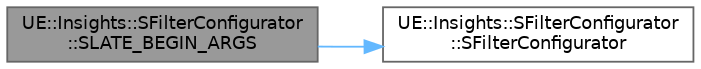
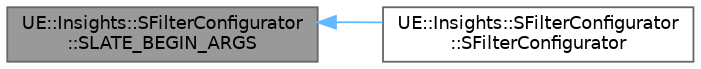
edge "UE::Insights::SFilterConfigurator ::SLATE_BEGIN_ARGS" -> "UE::Insights::SFilterConfigurator ::SFilterConfigurator": reversed
